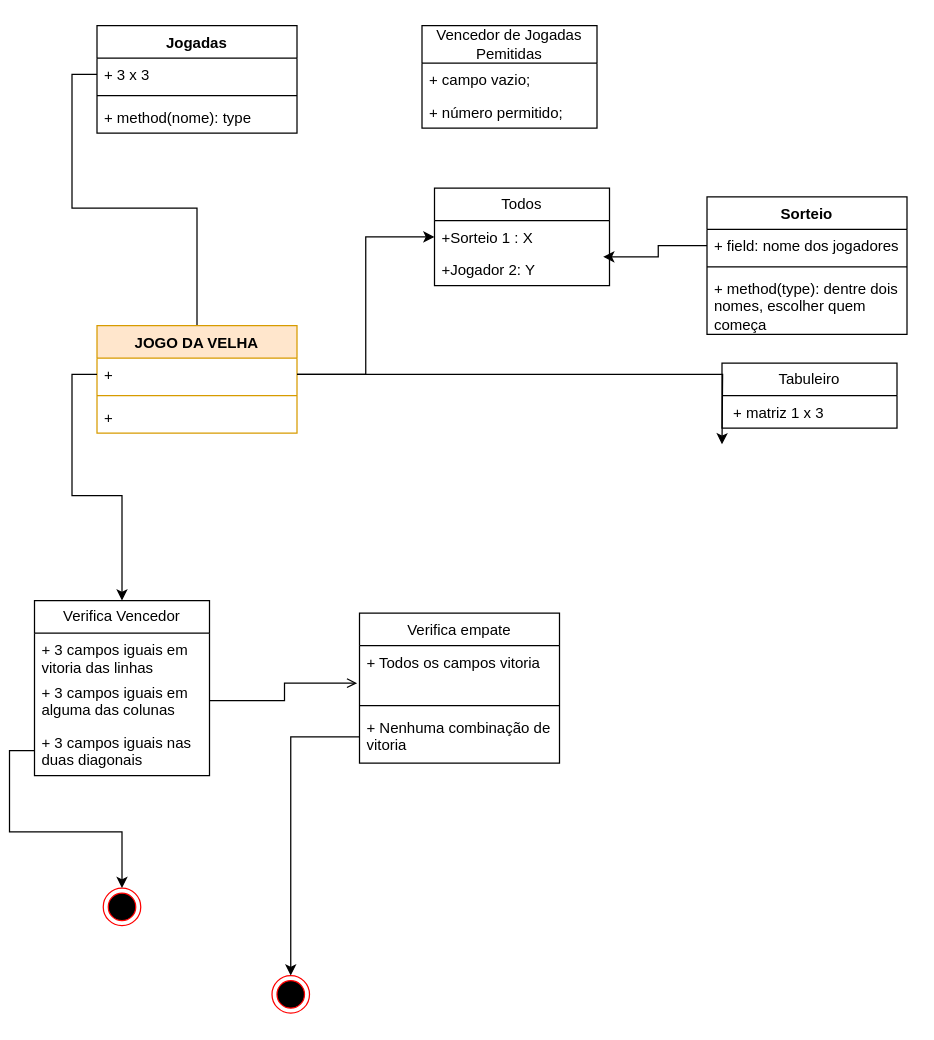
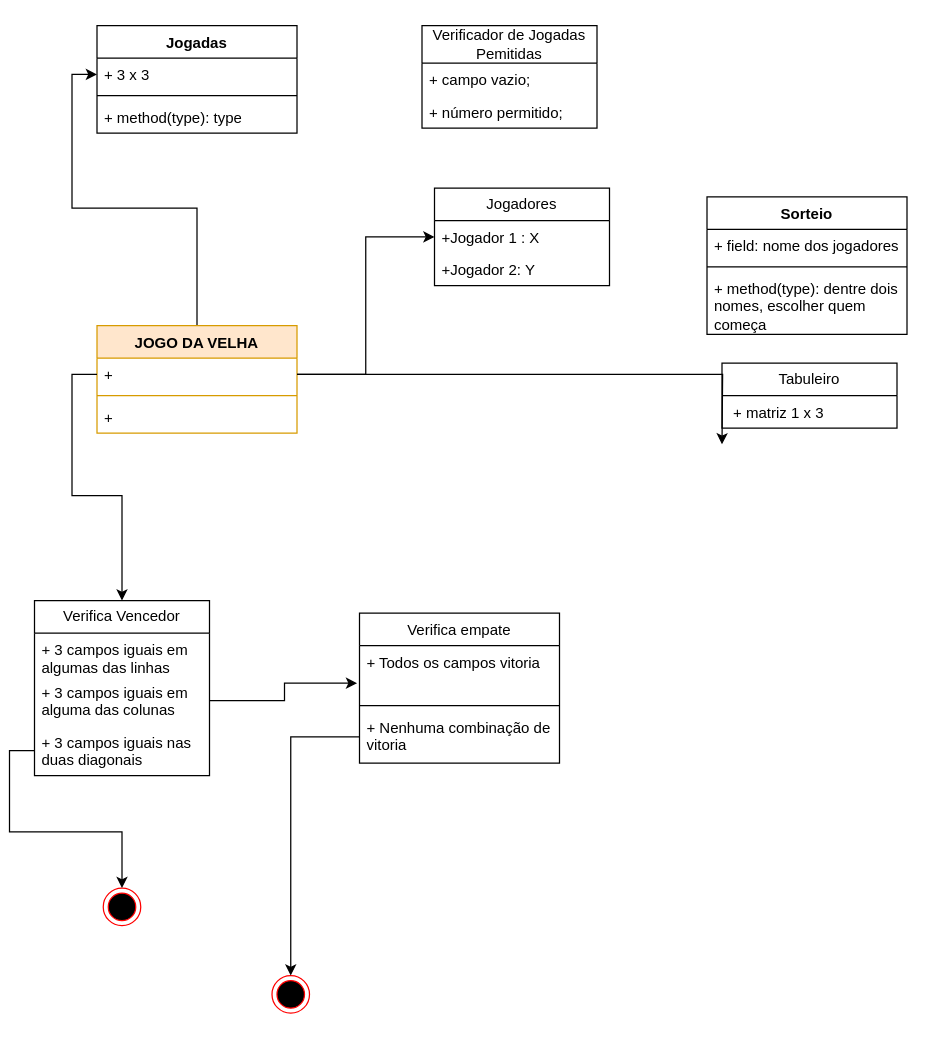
node "Vencedor de Jogadas Pemitidas": label "Vencedor de Jogadas Pemitidas" -> "Verificador de Jogadas Pemitidas"
edge "+ 3 x 3" -- "JOGO DA VELHA": arrowhead none -> classic
node "+ method(nome): type": label "+ method(nome): type" -> "+ method(type): type"
node "Todos": label "Todos" -> "Jogadores"
node "+Sorteio 1 : X": label "+Sorteio 1 : X" -> "+Jogador 1 : X"
edge "+ field: nome dos jogadores" -> "+Jogador 2: Y": removed
node "+ 3 campos iguais em vitoria das linhas": label "+ 3 campos iguais em vitoria das linhas" -> "+ 3 campos iguais em algumas das linhas"
edge "+ 3 campos iguais em alguma das colunas" -> "+ Todos os campos vitoria": arrowhead open -> classic
